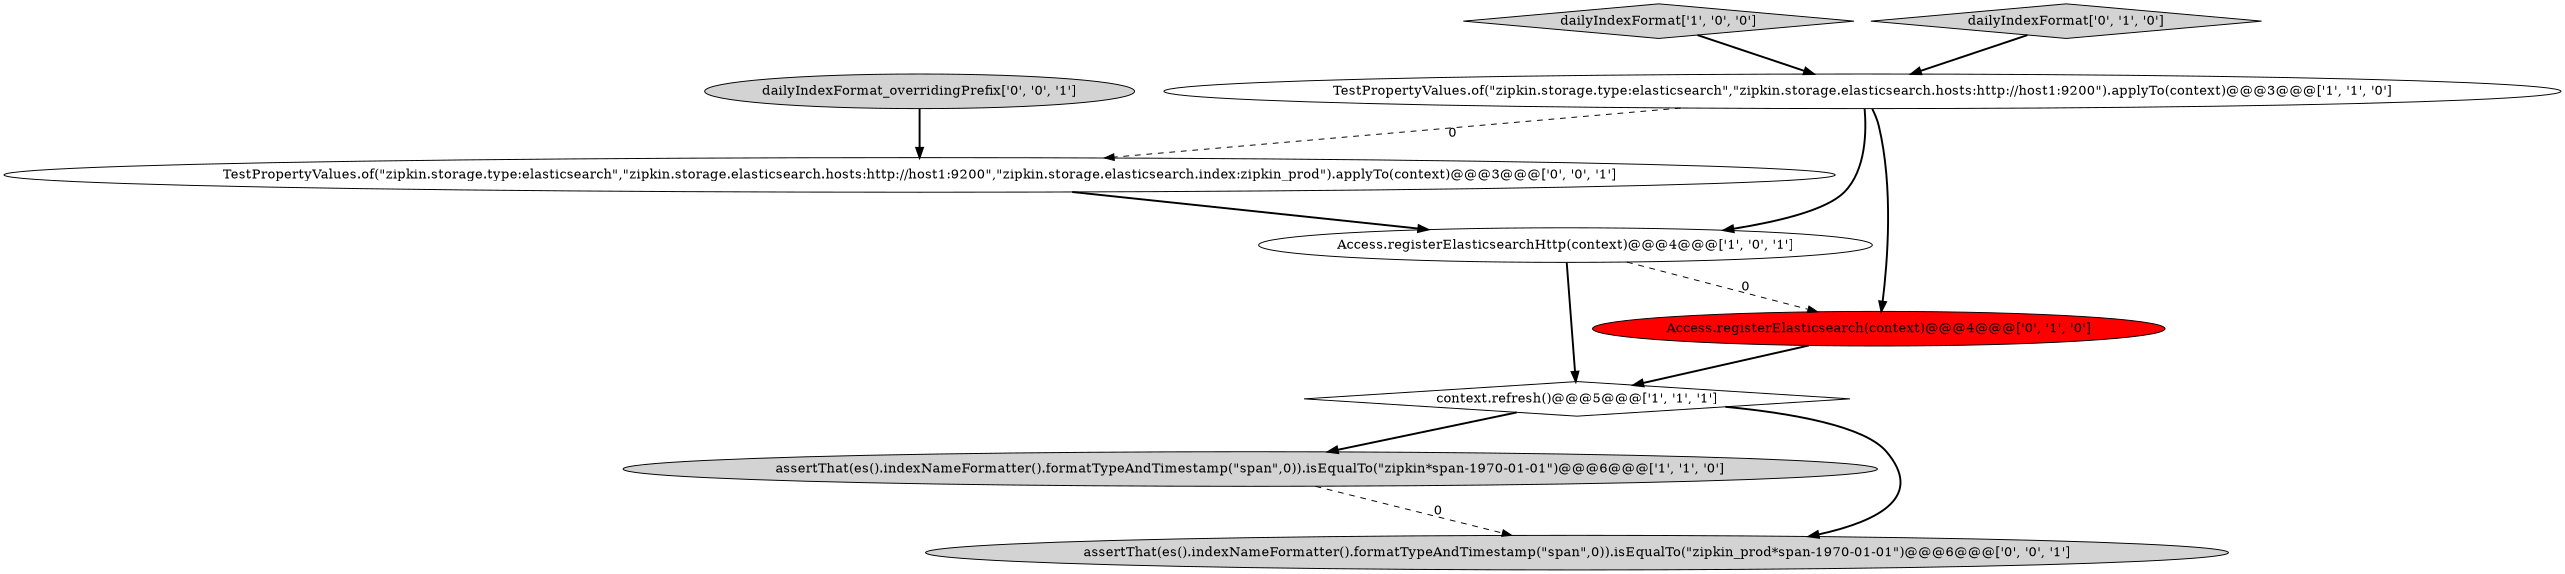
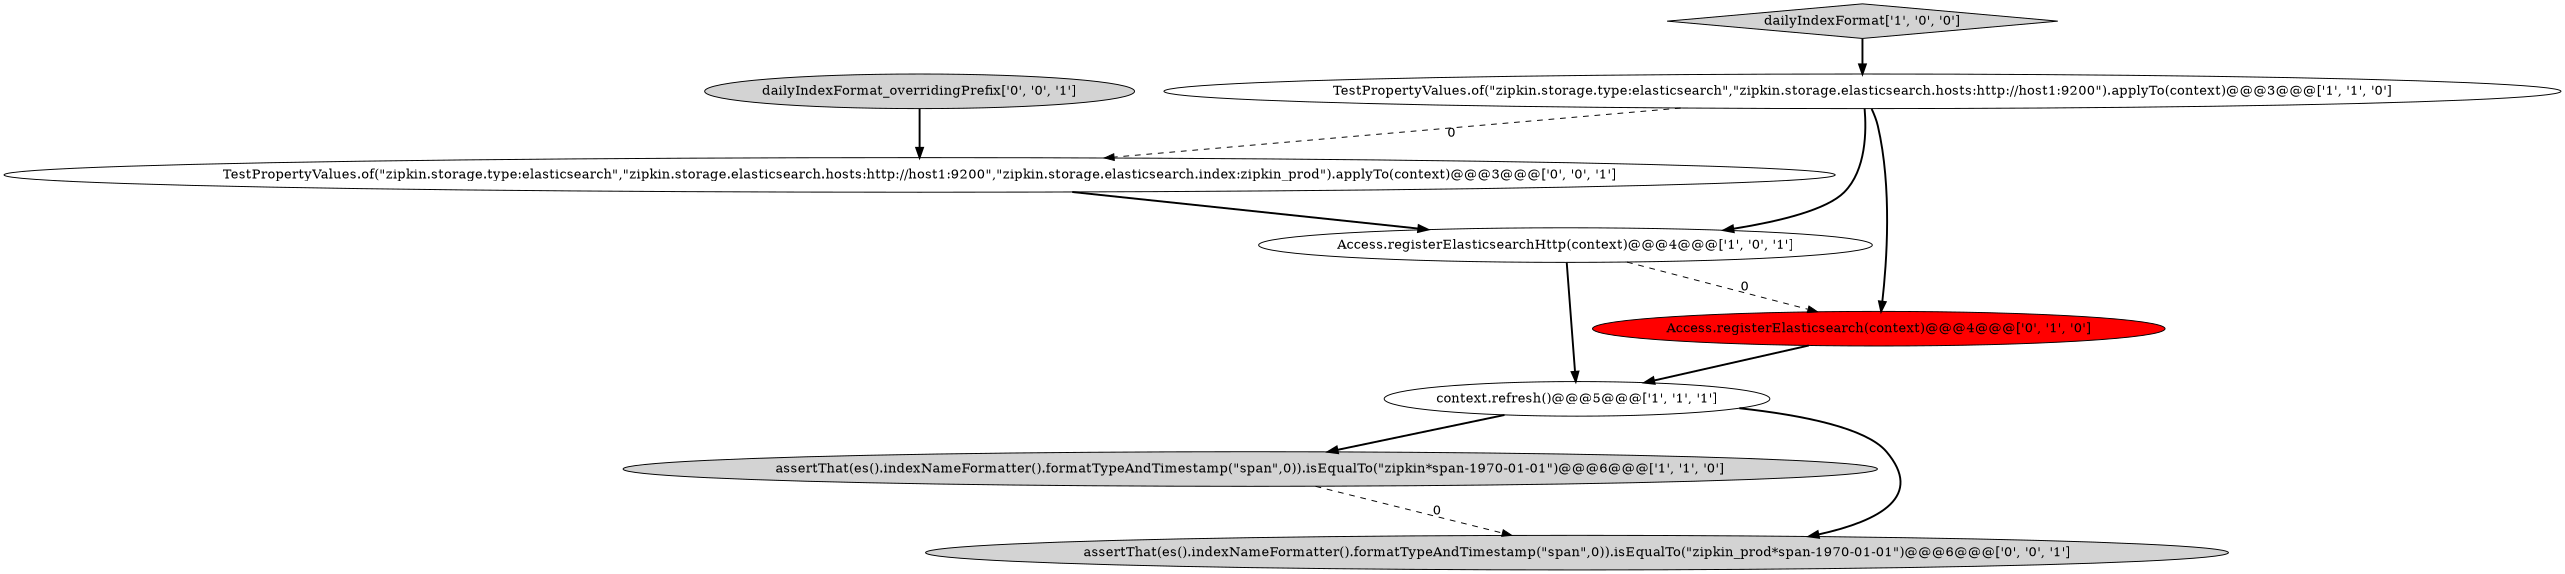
node "dailyIndexFormat['0', '1', '0']": removed
node "context.refresh()@@@5@@@['1', '1', '1']": shape diamond -> ellipse
